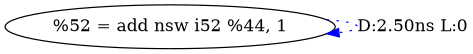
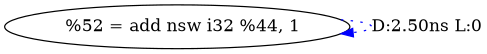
node "%52 = add nsw i52 %44, 1": label "%52 = add nsw i52 %44, 1" -> "%52 = add nsw i32 %44, 1"
